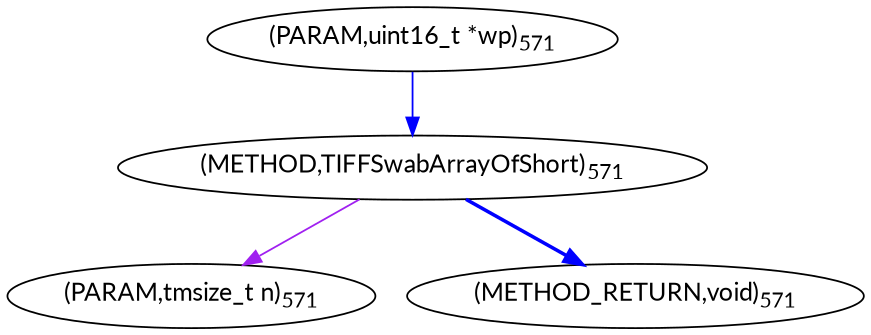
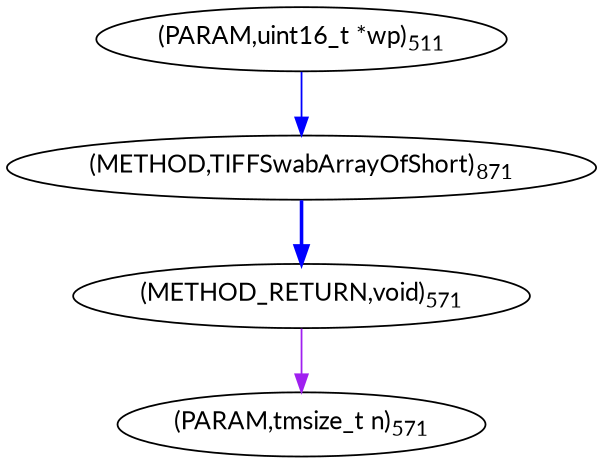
node "(PARAM,uint16_t *wp)": text "571" -> "511"
node "(METHOD,TIFFSwabArrayOfShort)": text "571" -> "871"
edge "(METHOD,TIFFSwabArrayOfShort)" -> "(PARAM,tmsize_t n)": now "(METHOD_RETURN,void)" -> "(PARAM,tmsize_t n)"
